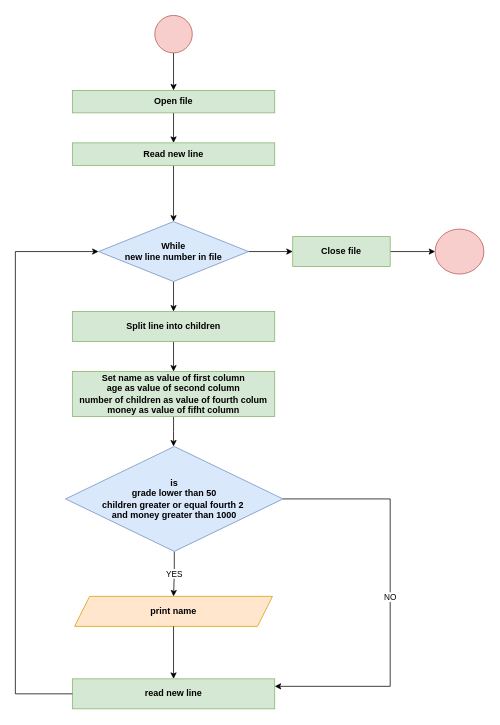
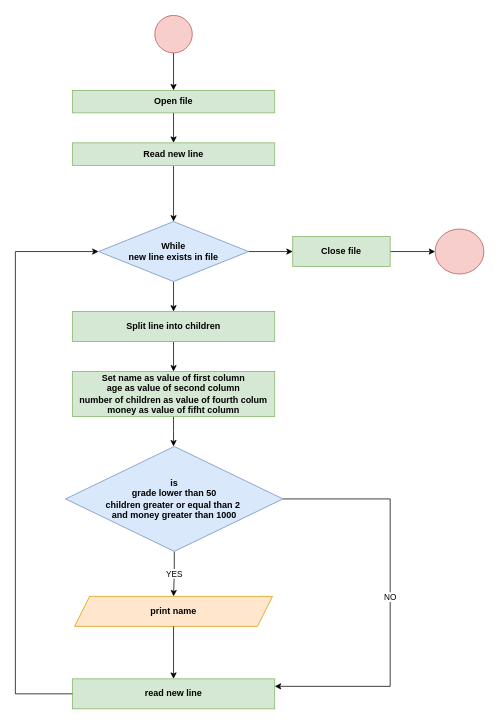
node "While new line number in file": label "While new line number in file" -> "While new line exists in file"
node "is grade lower than 50 children greater or equal fourth 2 and money greater than 1000": label "is grade lower than 50 children greater or equal fourth 2 and money greater than 1000" -> "is grade lower than 50 children greater or equal than 2 and money greater than 1000"
